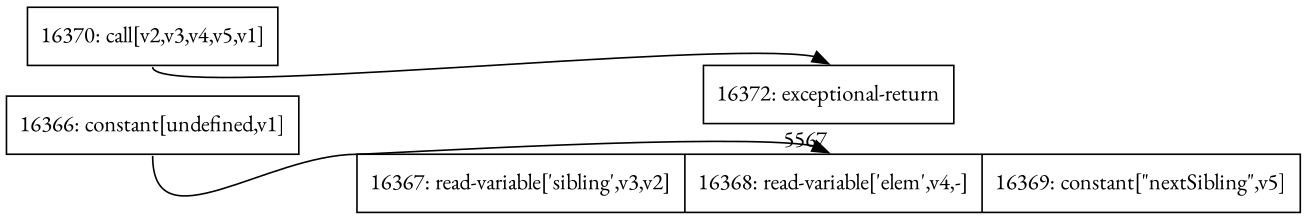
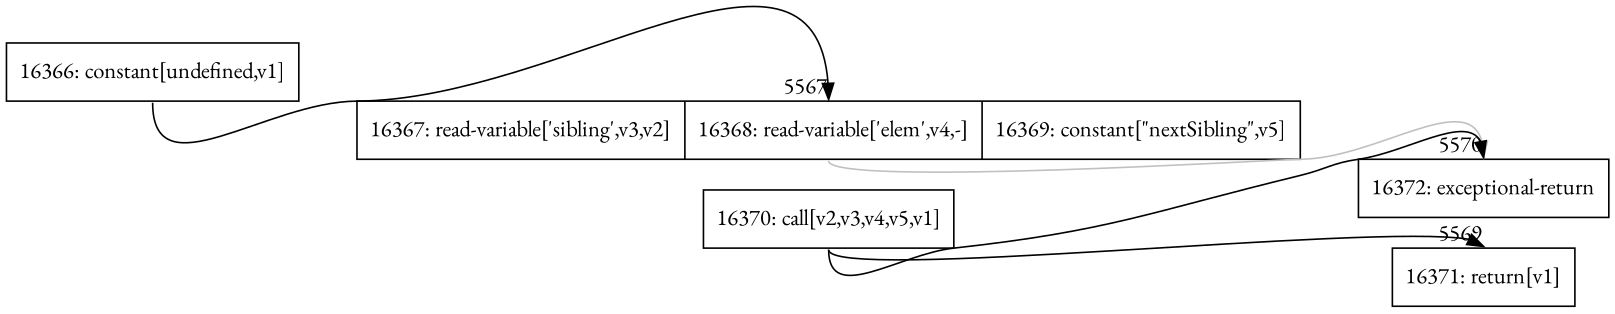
edge "16367: read-variable['sibling',v3,v2]" -> "16372: exceptional-return": added
node "16371: return[v1]": added
